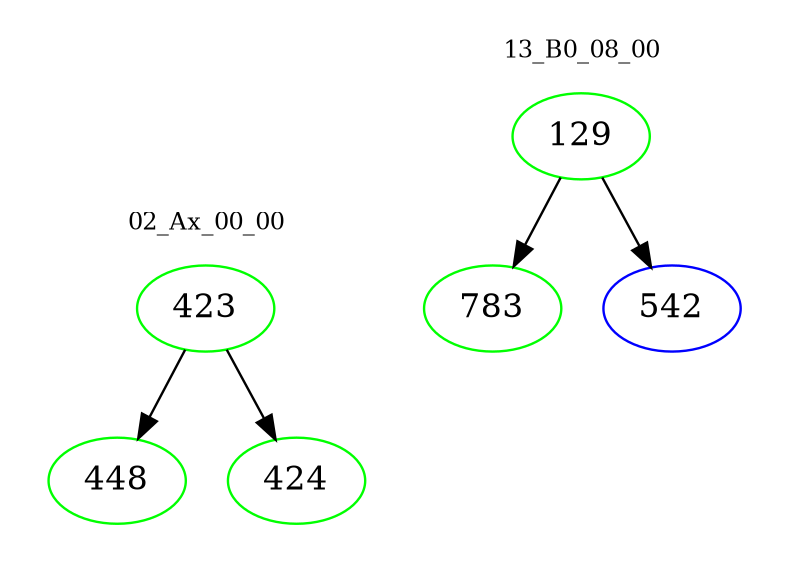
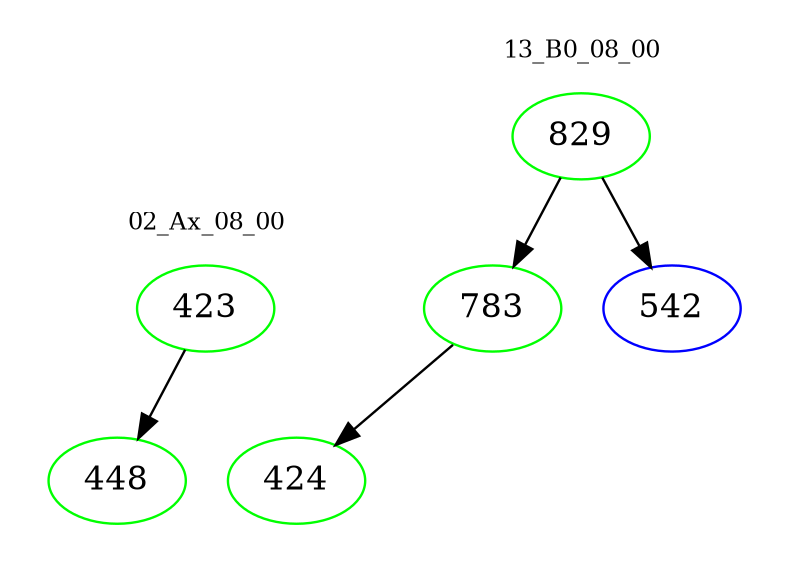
node "129": label "129" -> "829"
cluster "02_Ax_00_00": label "02_Ax_00_00" -> "02_Ax_08_00"
edge "423" -> "424": now "783" -> "424"
